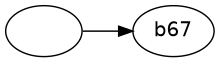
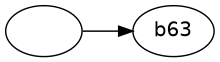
node "b67": label "b67" -> "b63"
